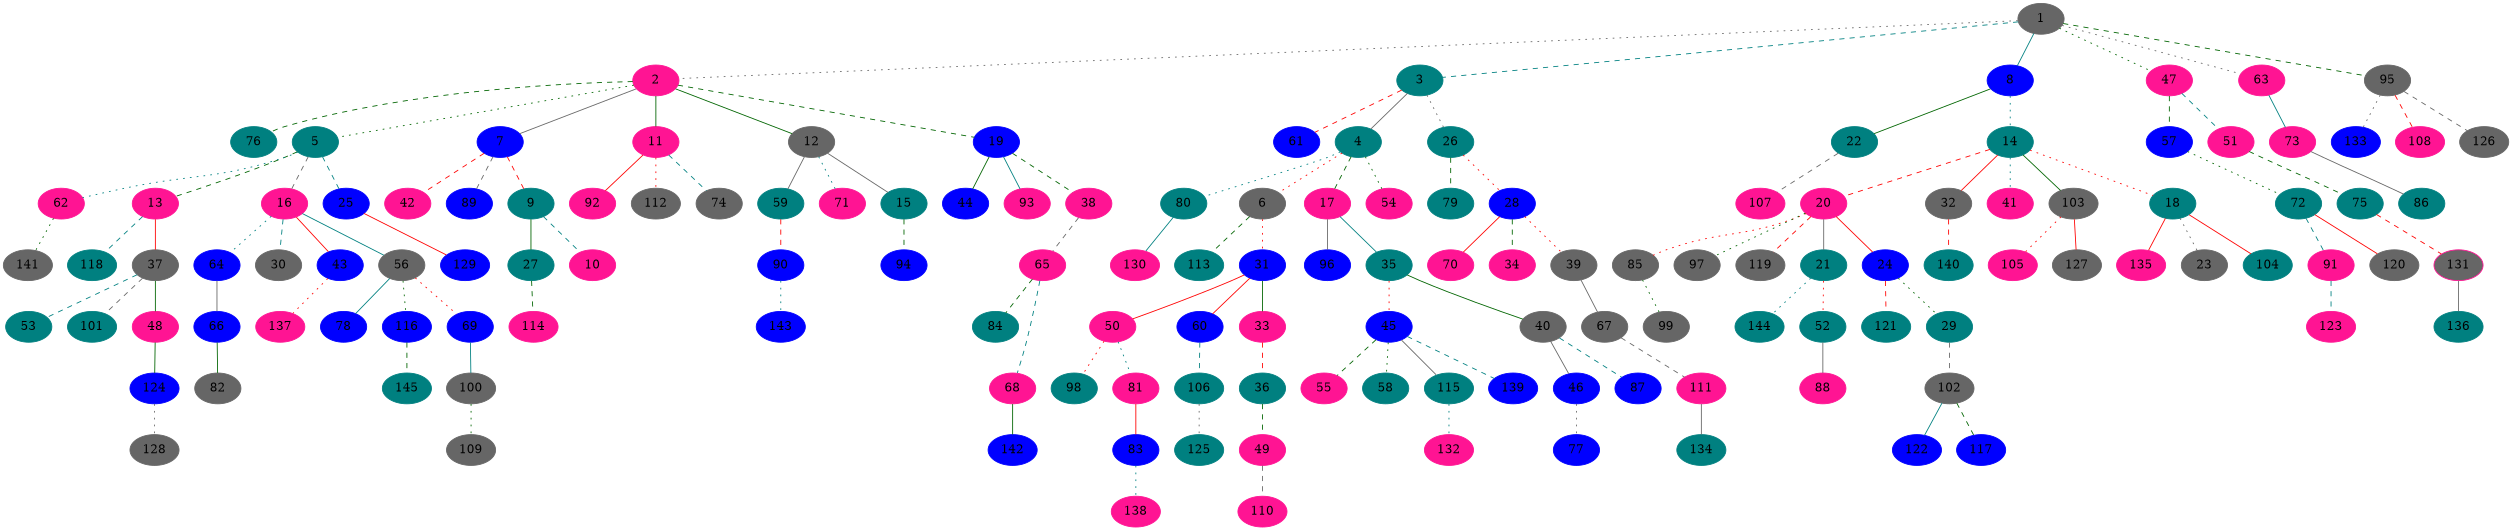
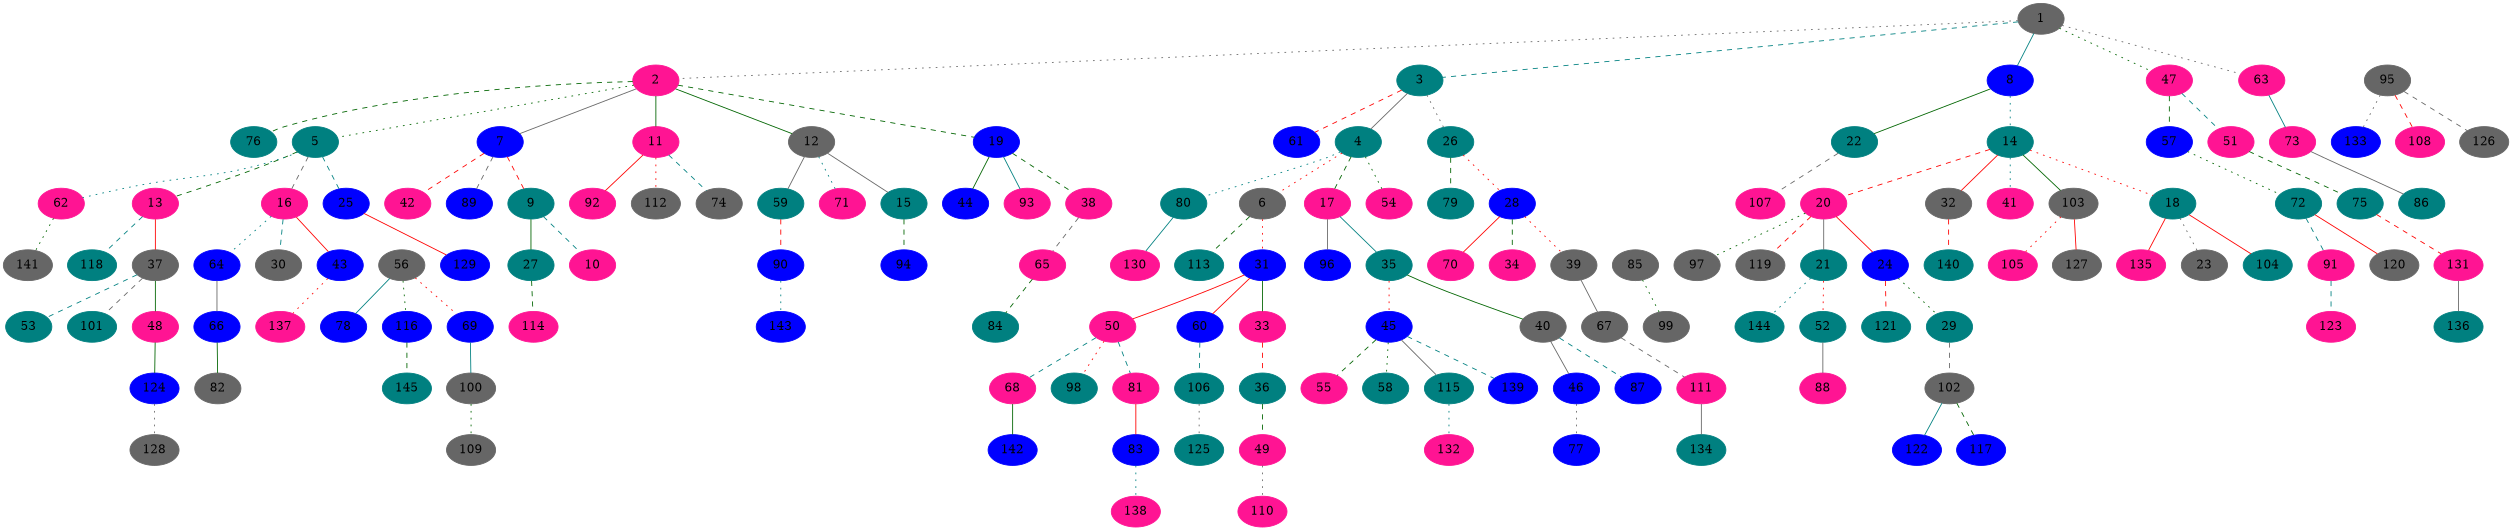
edge "1" -- "95": removed
edge "16" -- "56": removed
edge "20" -- "85": removed
node "131": fillcolor gray40 -> deeppink
edge "65" -- "68": now "50" -- "68"
edge "50" -- "81": style dotted -> dashed
edge "49" -- "110": style dashed -> dotted
